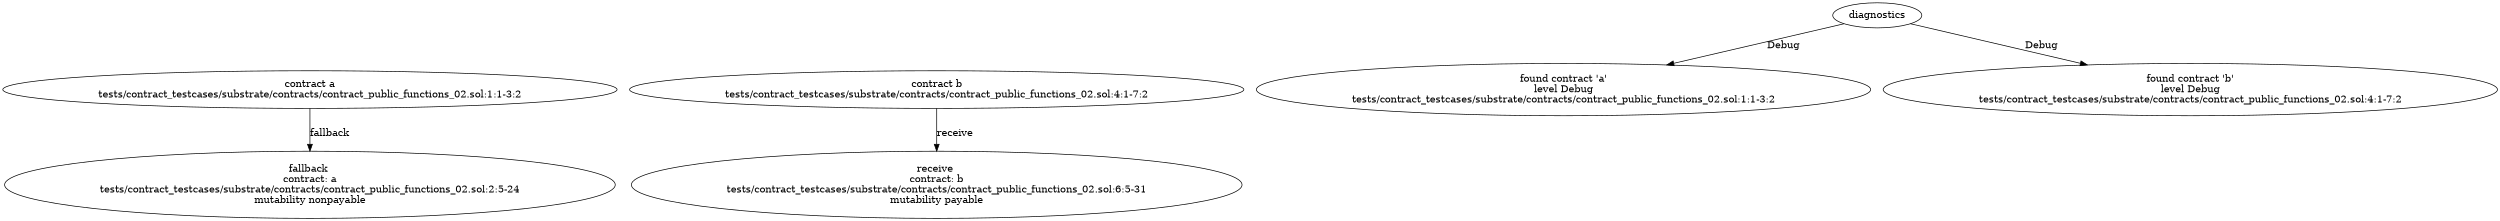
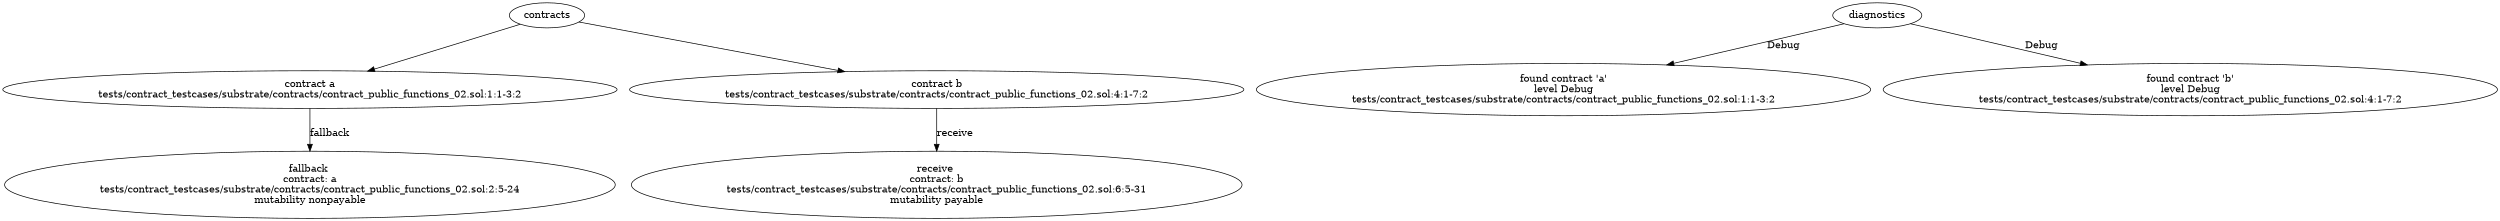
node "contracts": added
